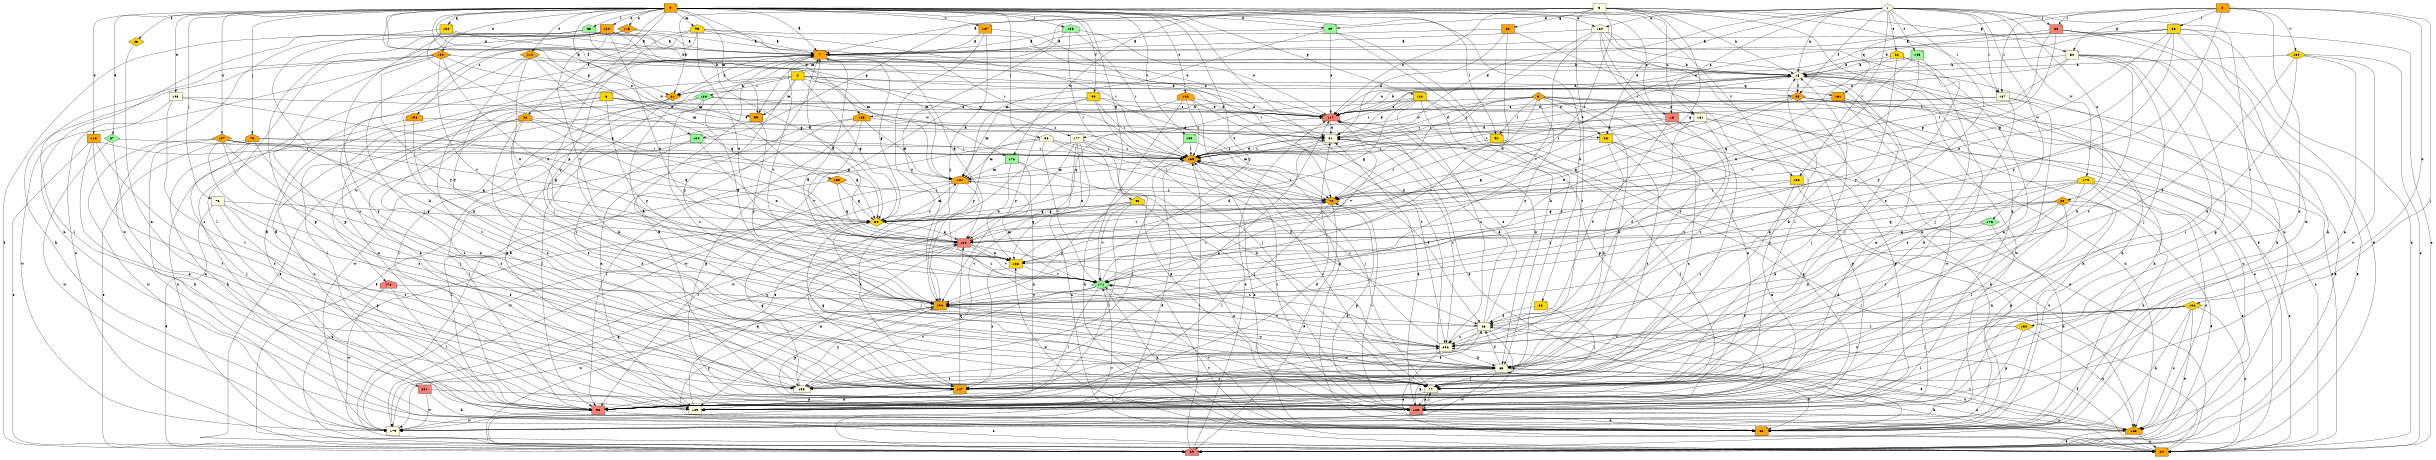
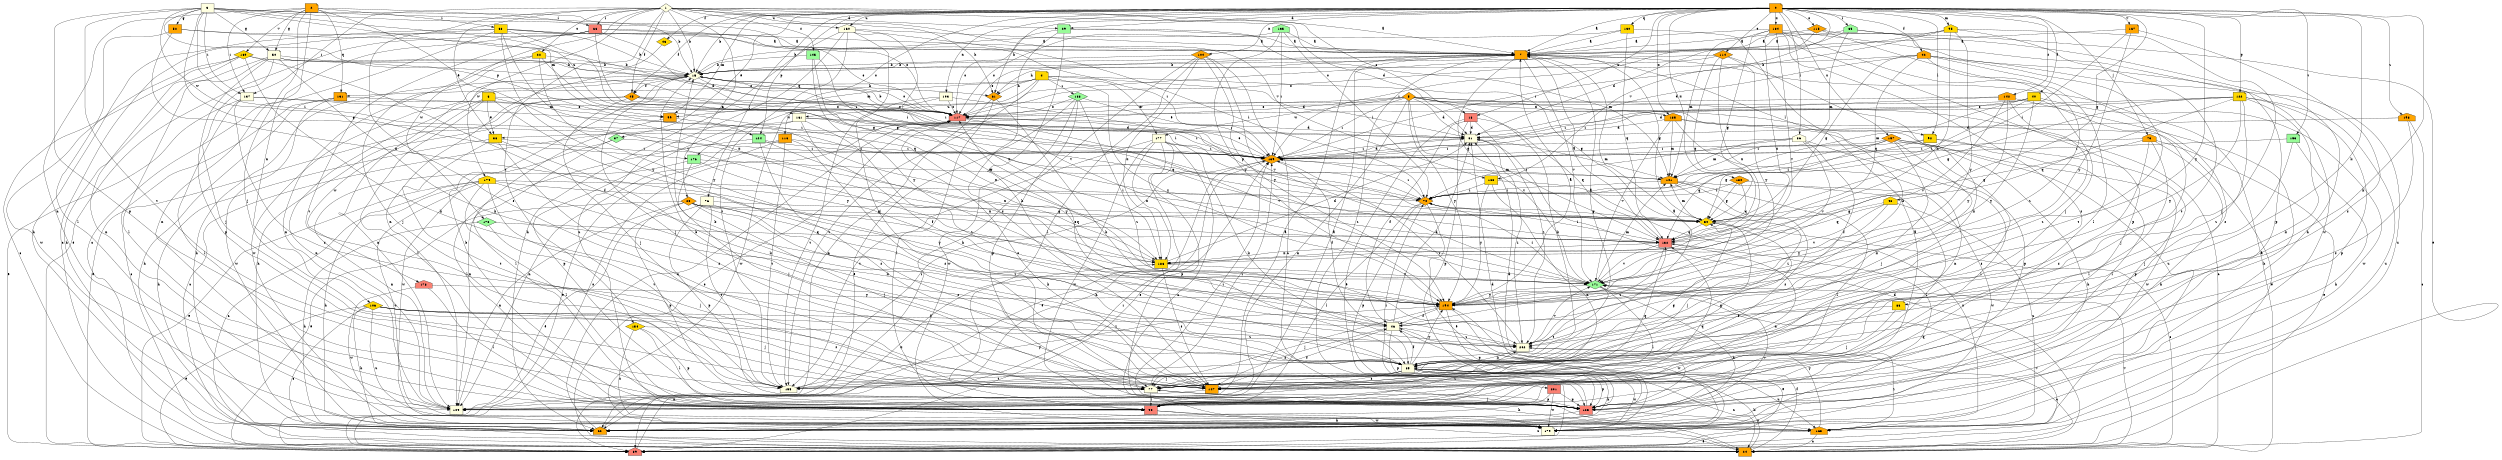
edge "0" -> "135": removed, label "r"
edge "42" -> "15": added, label "b"
edge "104" -> "101": removed, label "m"
edge "122" -> "194": added, label "y"
edge "48" -> "93": removed, label "l"
node "62": shape note -> house
edge "160" -> "39": now "18" -> "39"
